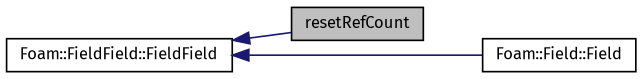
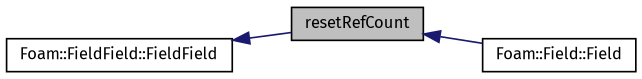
edge "Foam::Field::Field" -> "Foam::FieldField::FieldField": now "Foam::Field::Field" -> "resetRefCount"
